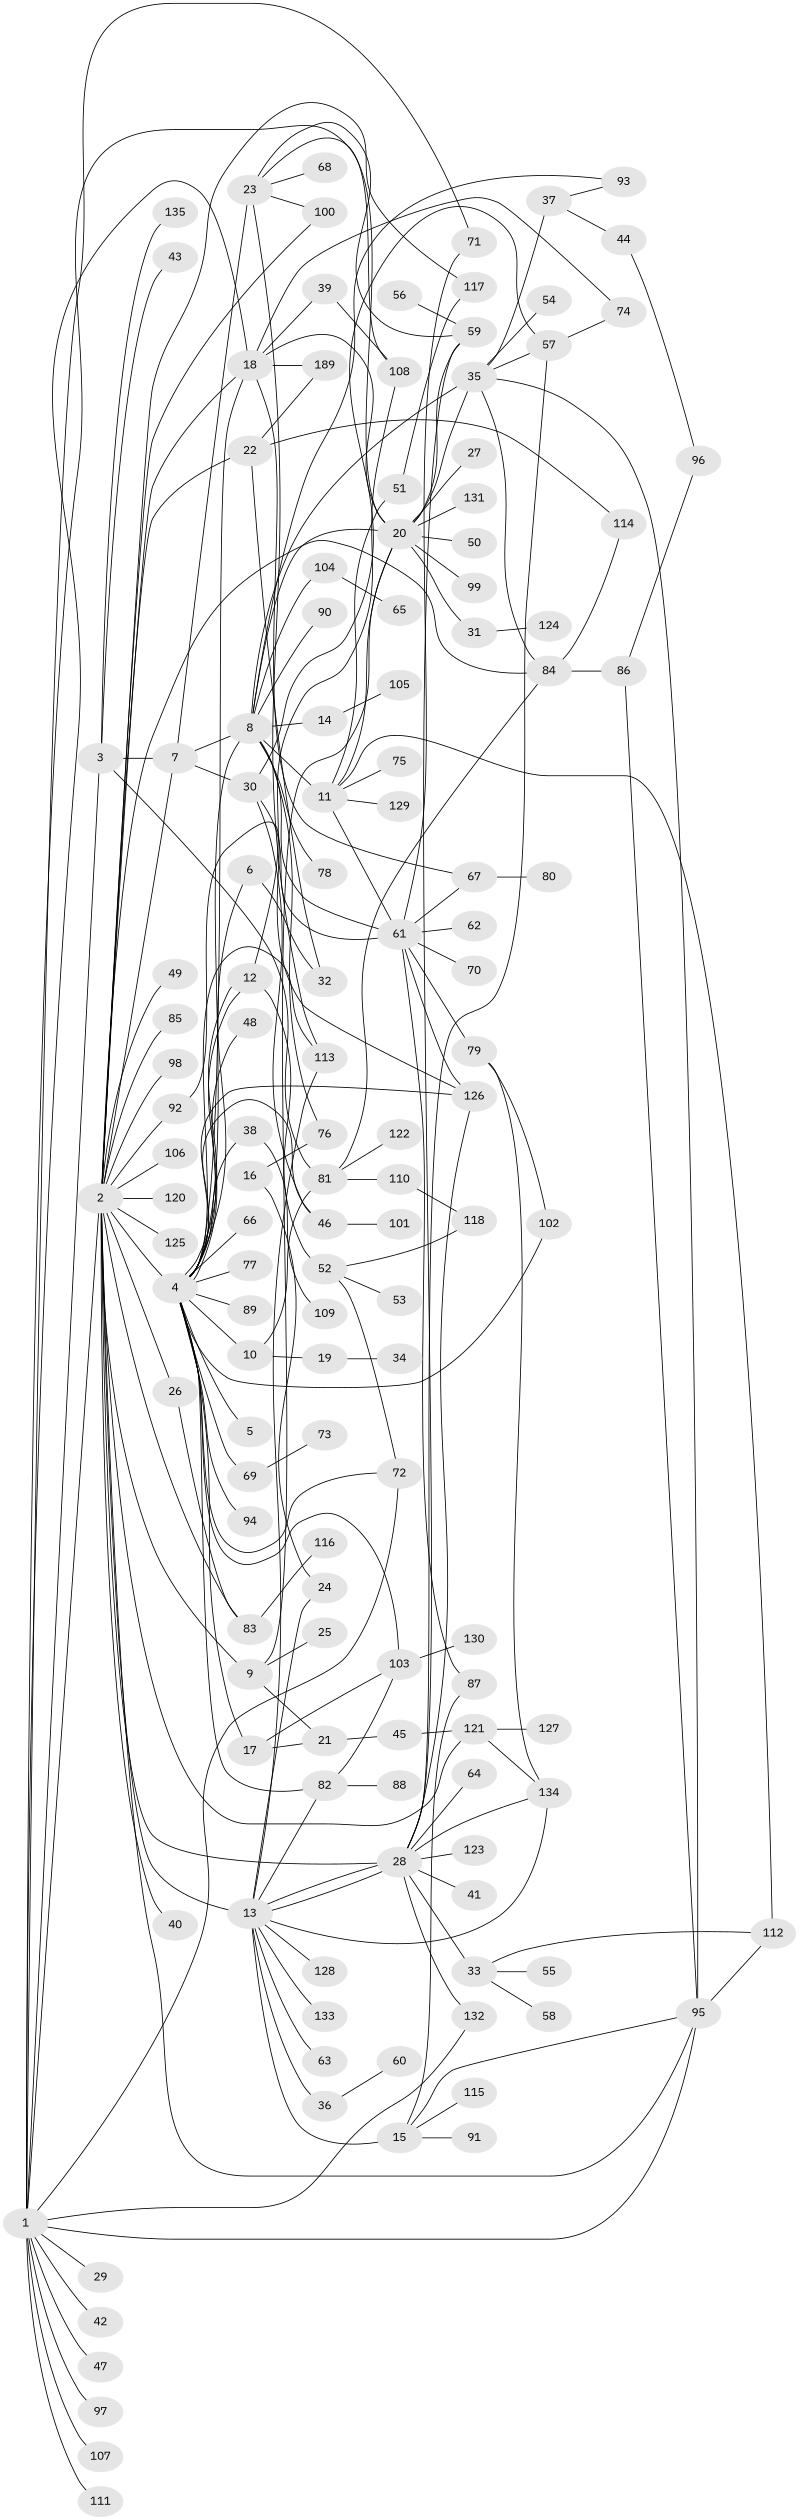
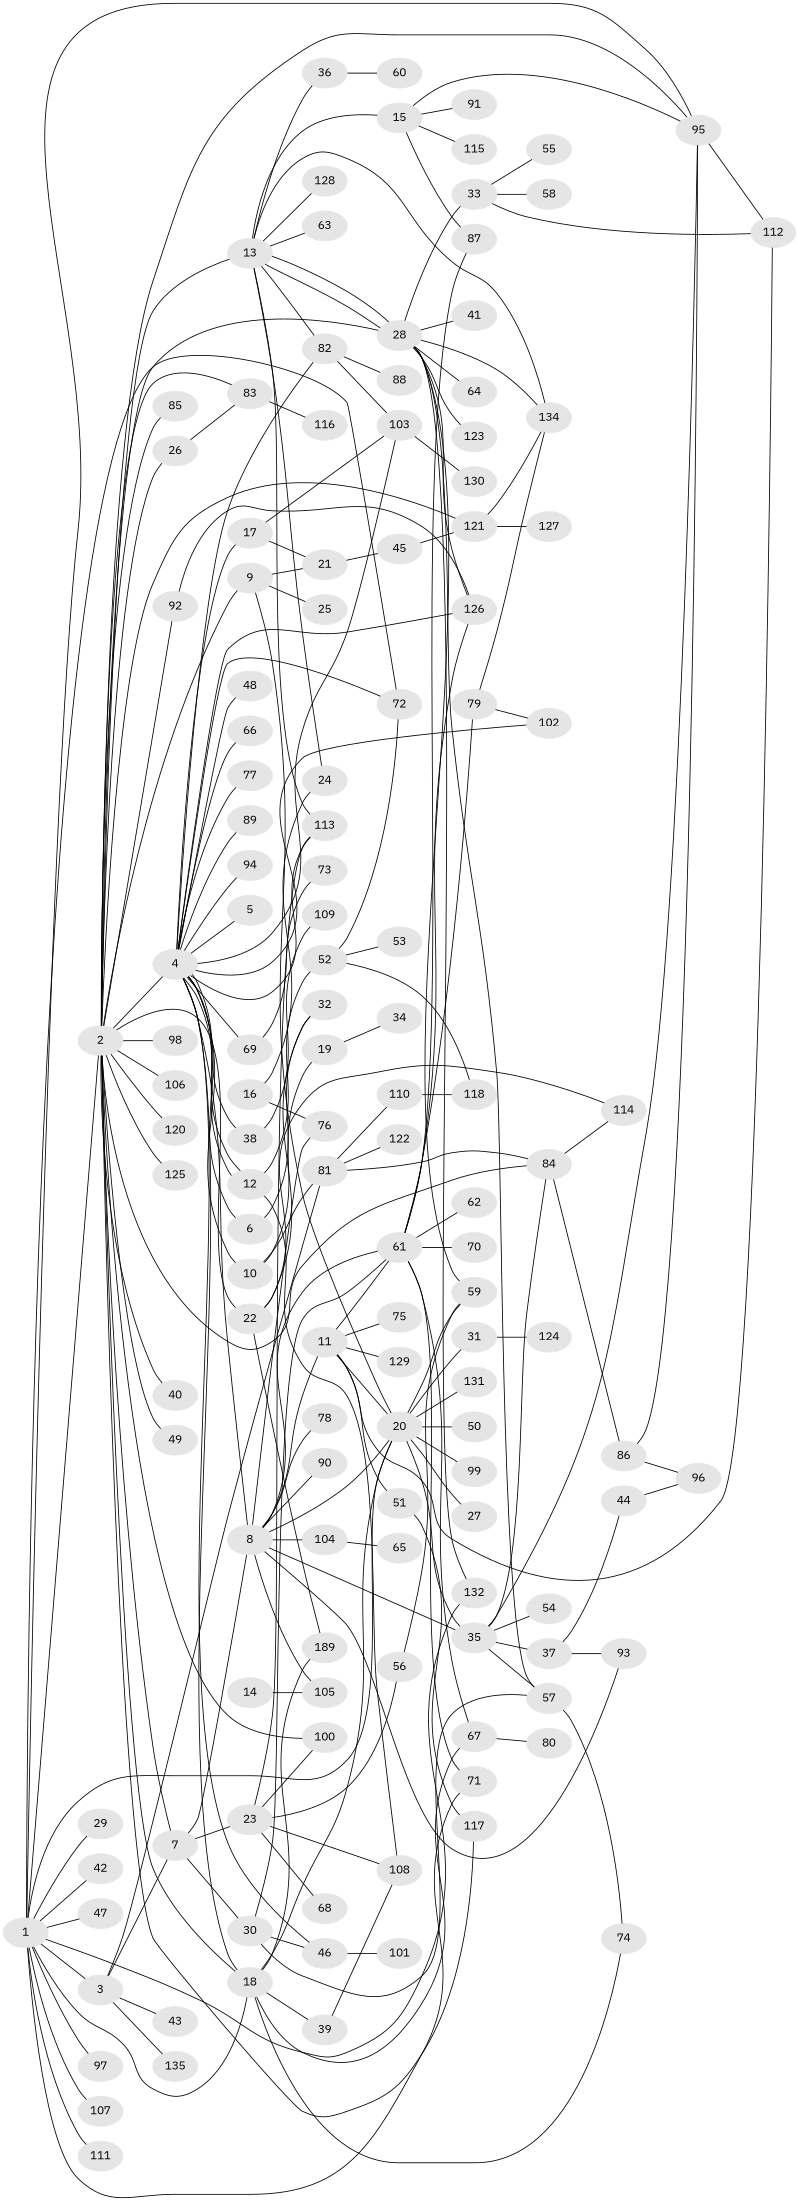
edge "23" -- "59": now "23" -- "56"
edge "14" -- "8": now "105" -- "8"
node "133": removed
